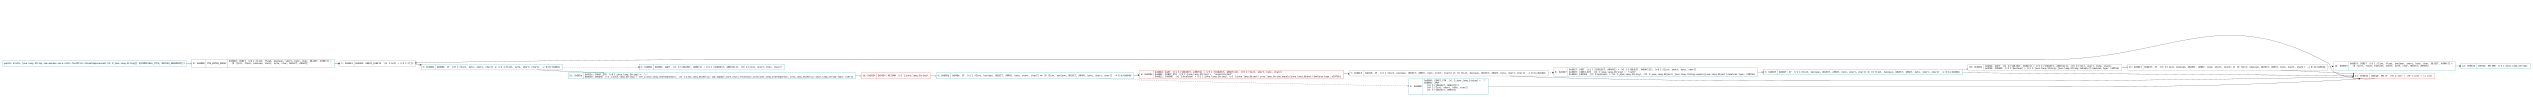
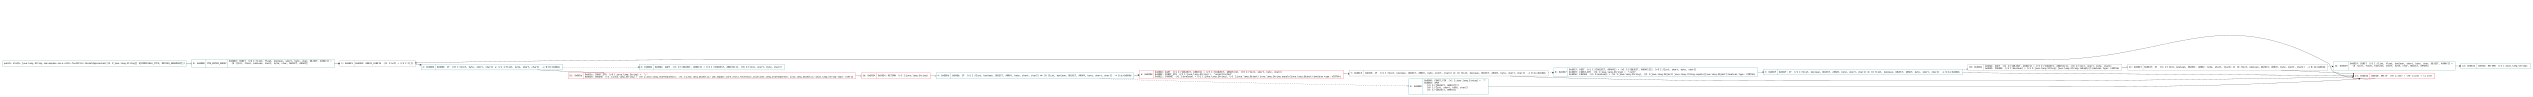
node "15: 0x002e": color teal -> red
